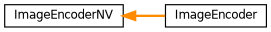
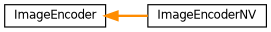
edge "ImageEncoder" -> "ImageEncoderNV": reversed
